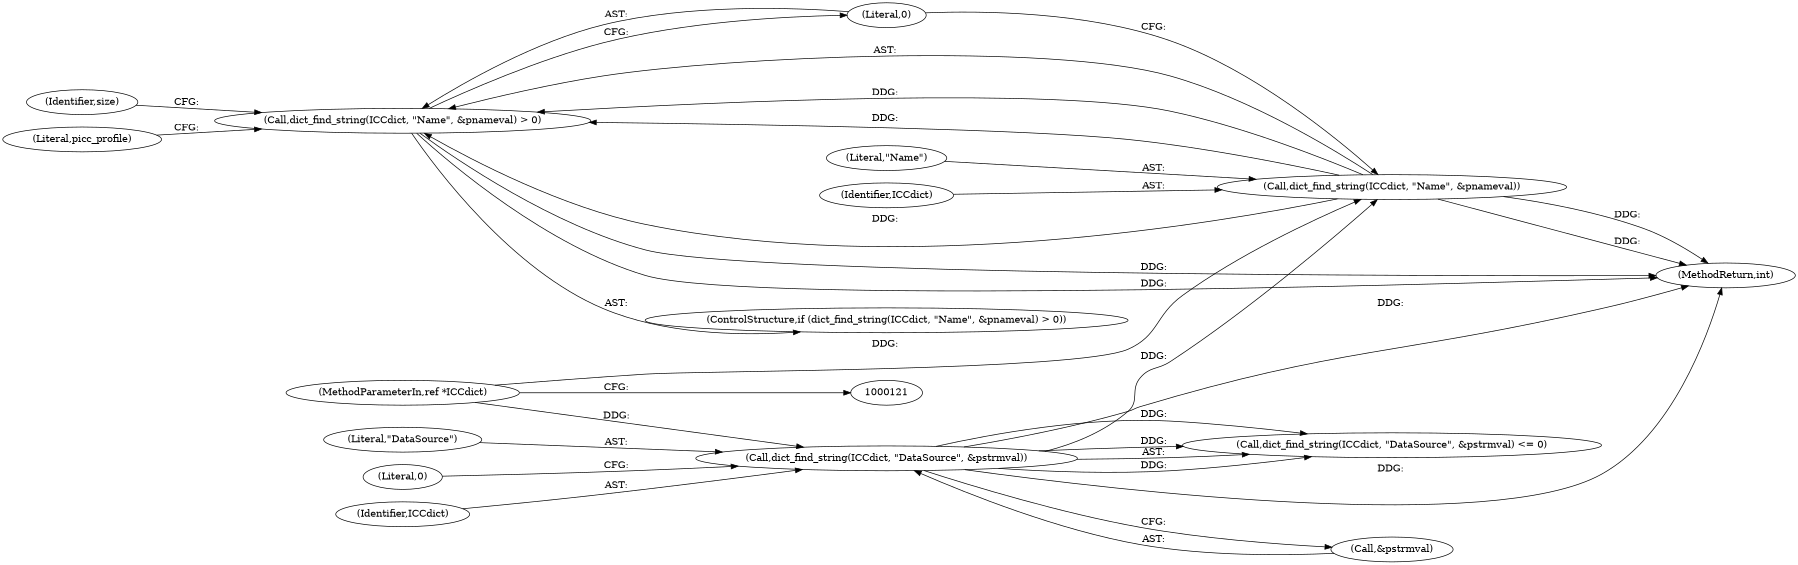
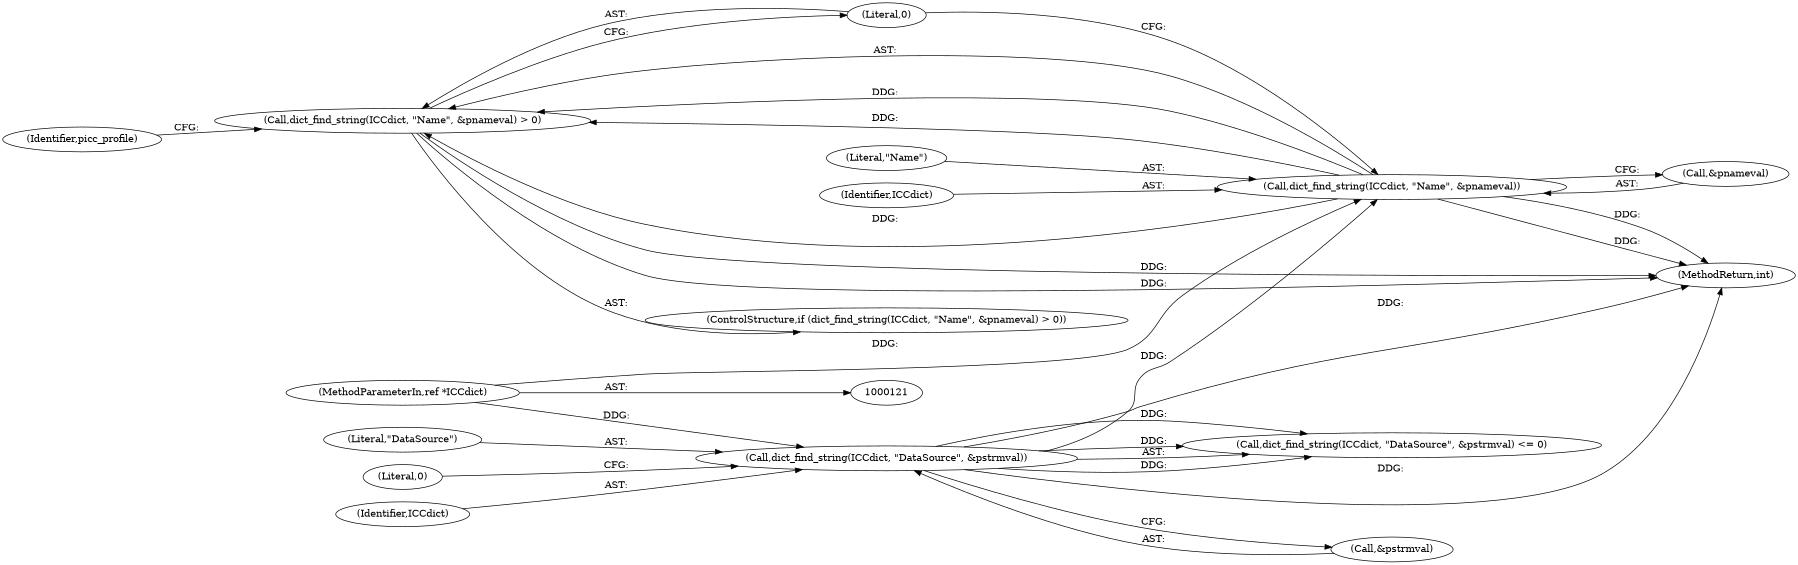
node "(Identifier,size)": removed
node "(Literal,picc_profile)": label "(Literal,picc_profile)" -> "(Identifier,picc_profile)"
node "(Call,&pnameval)": added
edge "(MethodParameterIn,ref *ICCdict)" -> "1000121": label "CFG: " -> "AST: "
